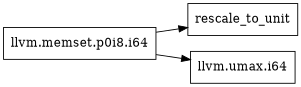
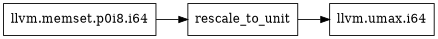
edge "llvm.memset.p0i8.i64" -> "llvm.umax.i64": now "rescale_to_unit" -> "llvm.umax.i64"
